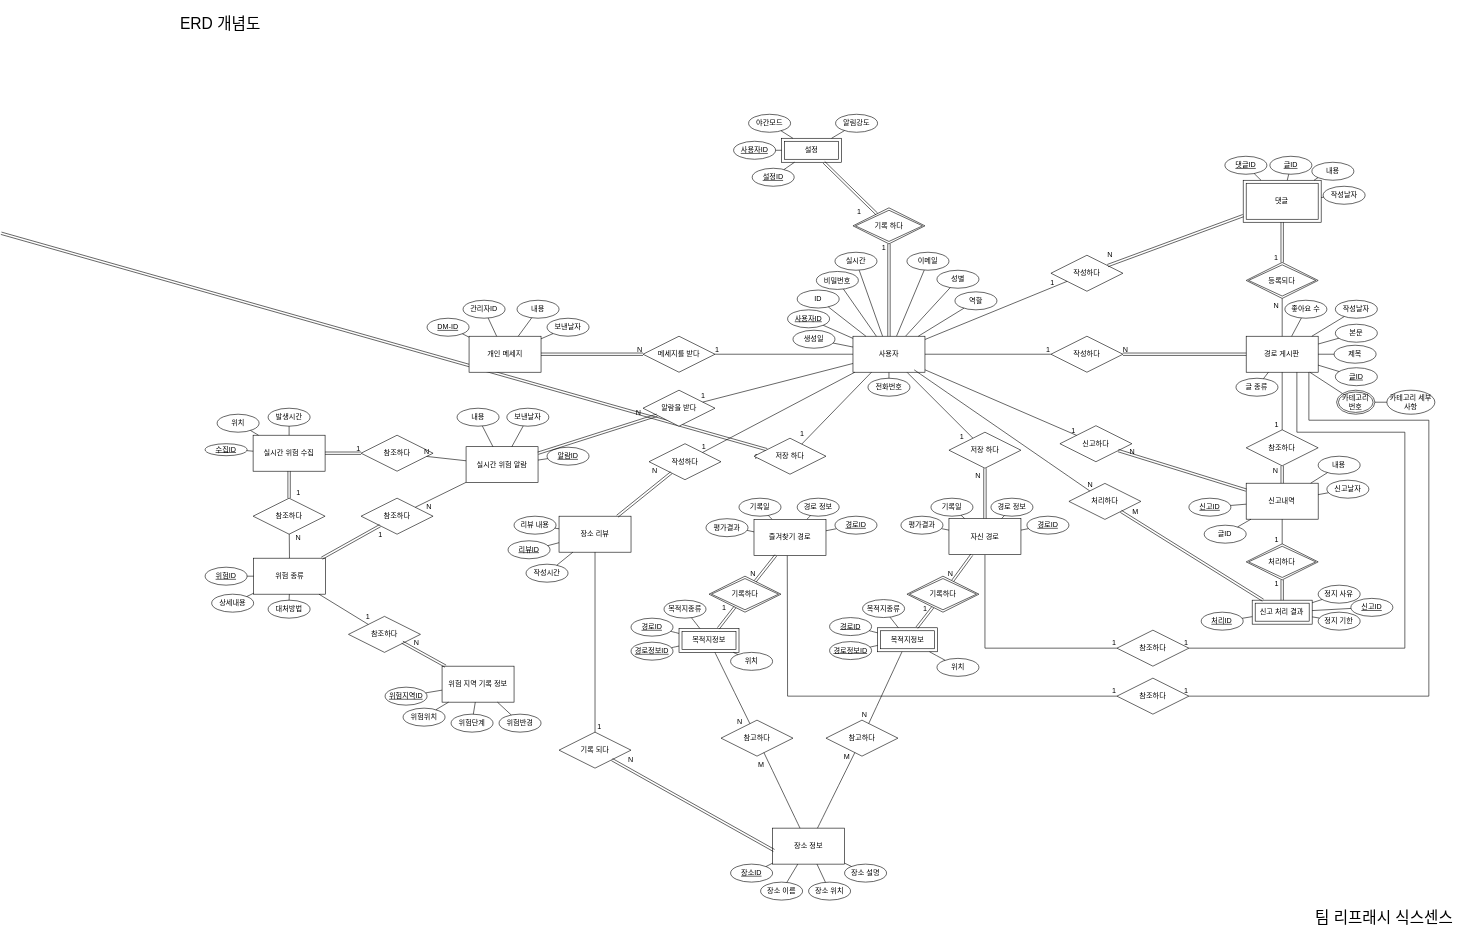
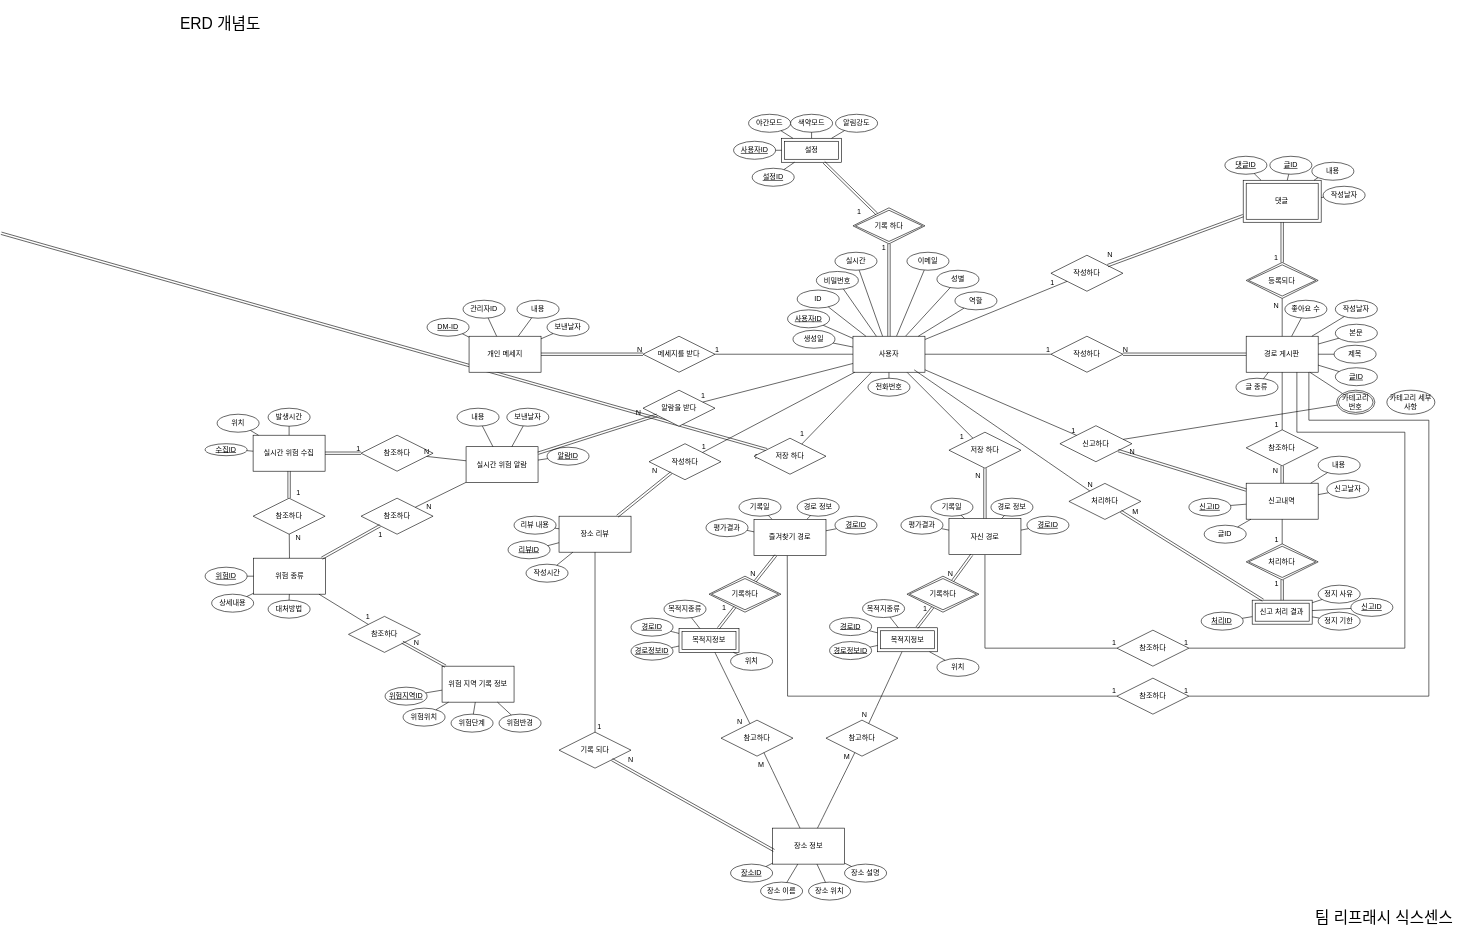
node "색약모드": added
edge "색약모드" -- "설정": added
edge "카테고리 번호" -- "카테고리 세부 사항": now "카테고리 번호" -- "신고하다"
